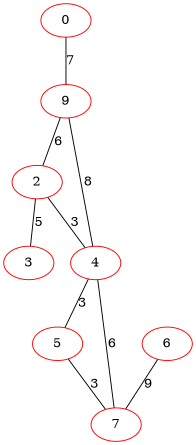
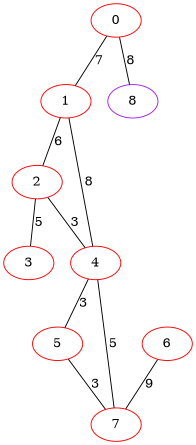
node "9": label "9" -> "1"
node "8": added
edge "4" -- "7": label "6" -> "5"
